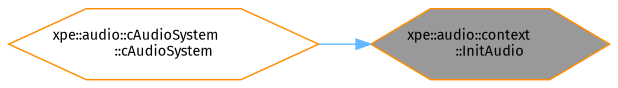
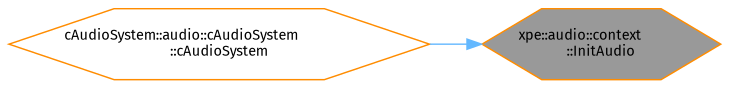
node "xpe::audio::cAudioSystem ::cAudioSystem": label "xpe::audio::cAudioSystem ::cAudioSystem" -> "cAudioSystem::audio::cAudioSystem ::cAudioSystem"
